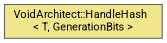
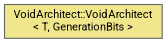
node "VoidArchitect::HandleHash < T, GenerationBits >": label "VoidArchitect::HandleHash < T, GenerationBits >" -> "VoidArchitect::VoidArchitect < T, GenerationBits >"
